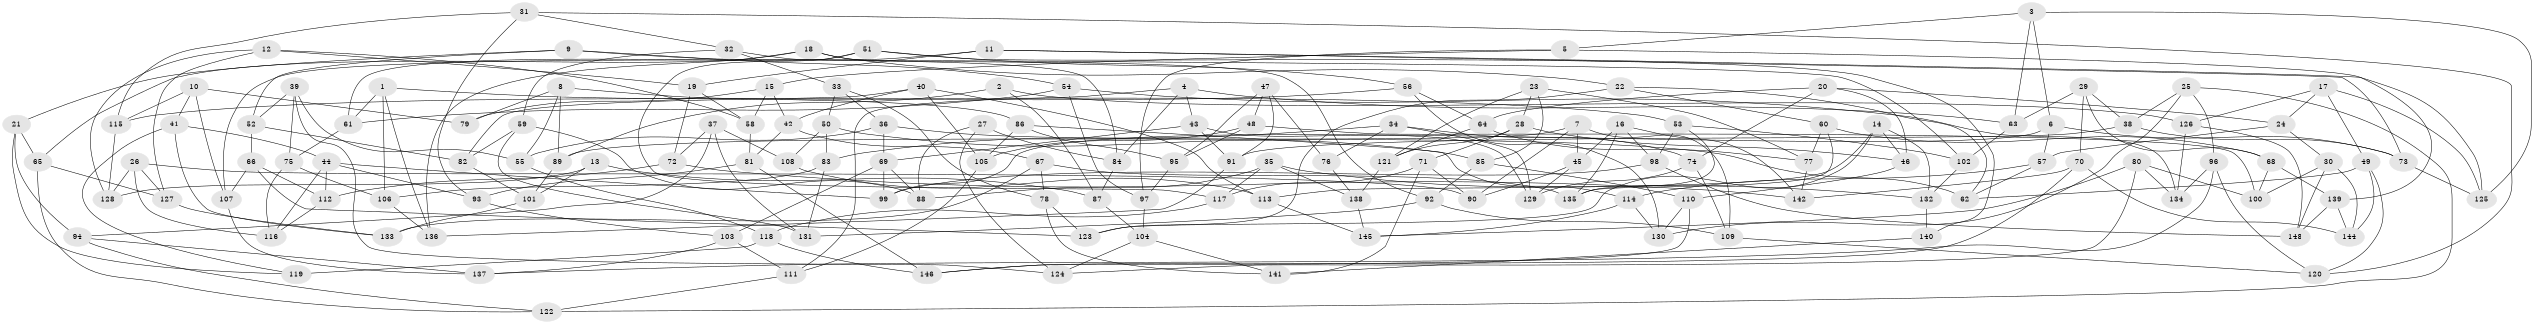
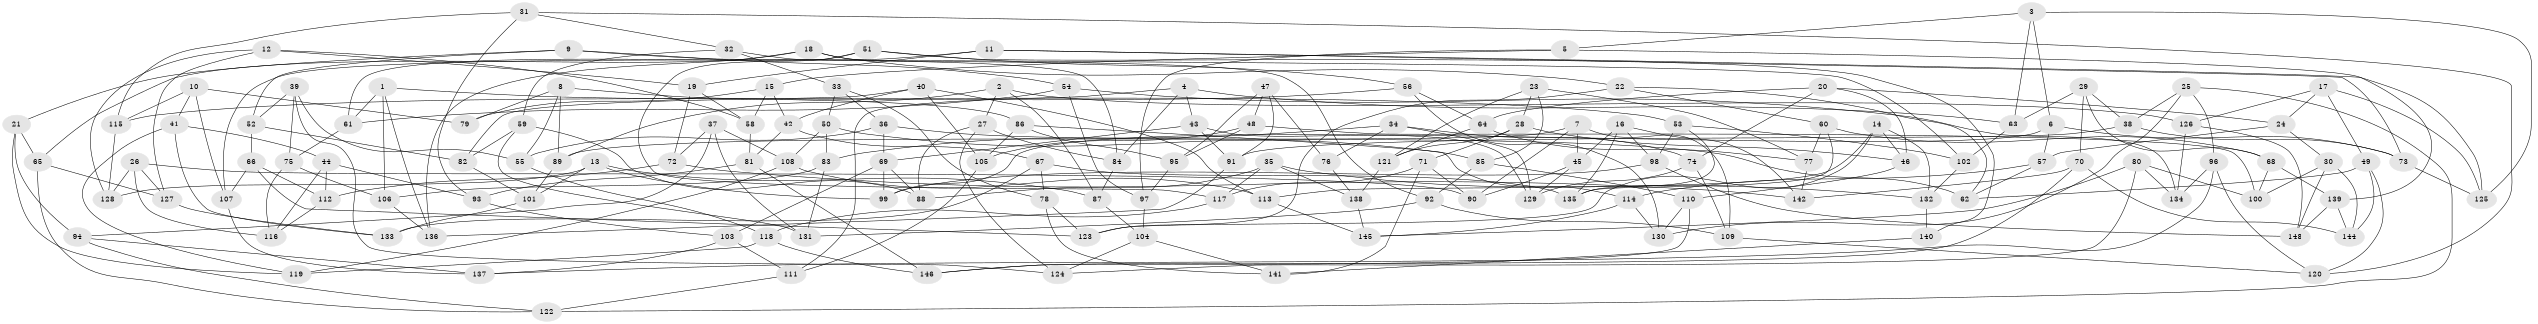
edge "2" -- "27": added
edge "44" -- "99": now "13" -- "99"
edge "108" -- "119": added
